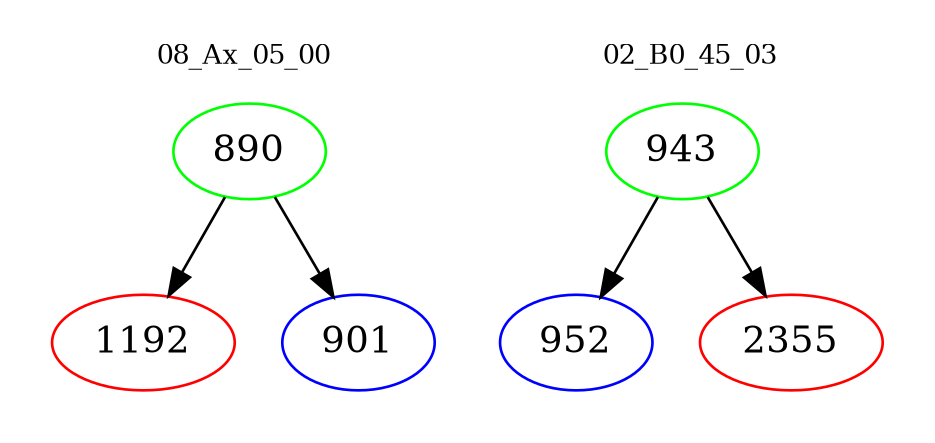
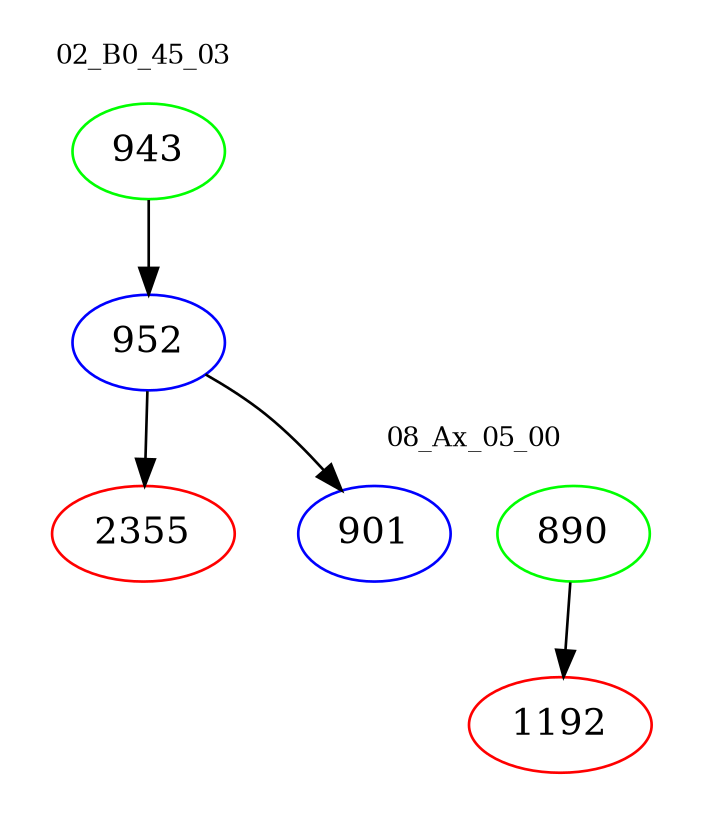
edge "890" -> "901": now "952" -> "901"
edge "943" -> "2355": now "952" -> "2355"
